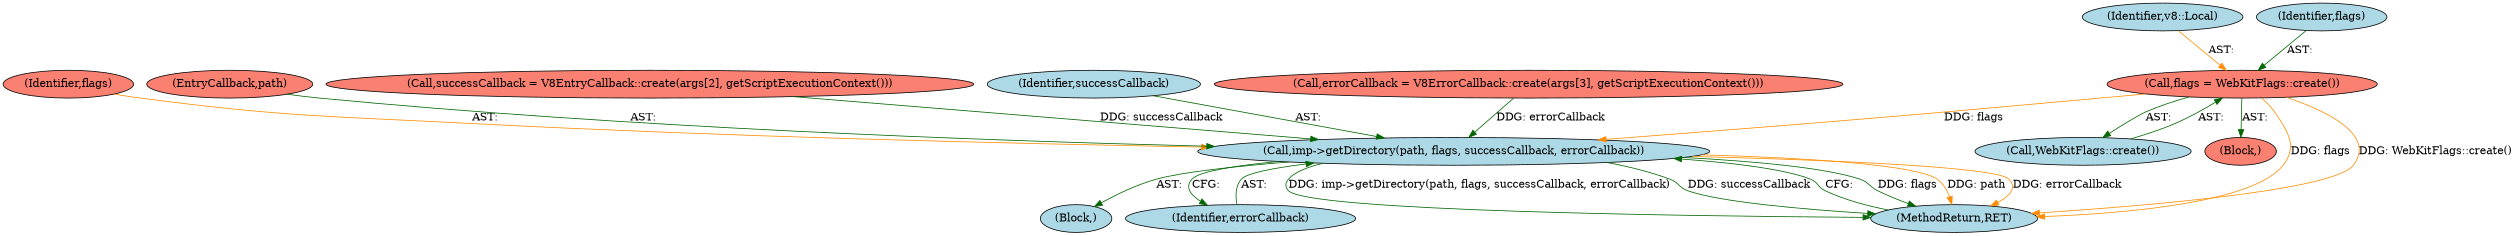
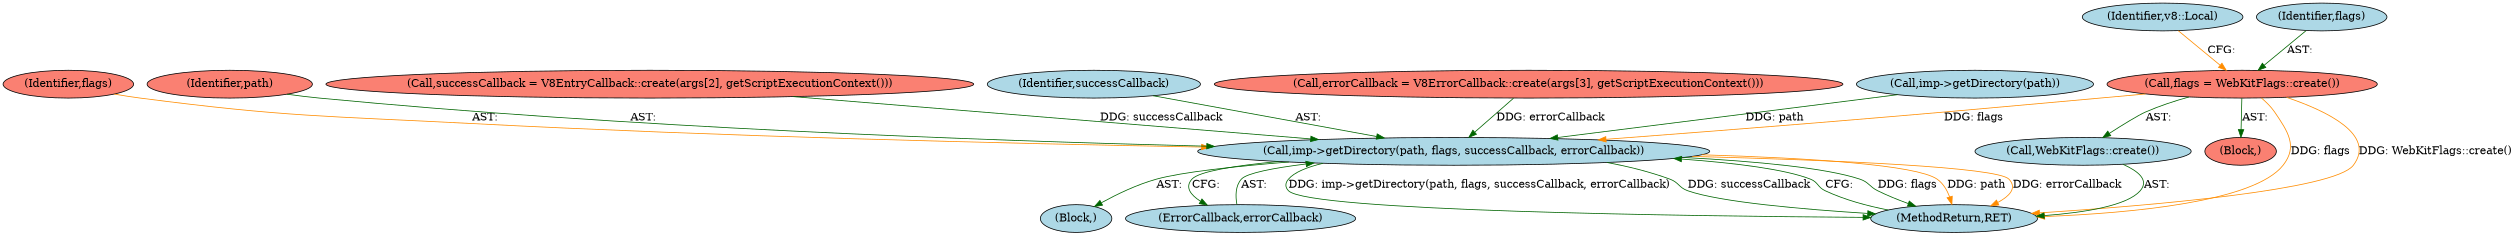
edge "(Identifier,v8::Local)" -> "(Call,flags = WebKitFlags::create())": label "AST: " -> "CFG: "
node "(EntryCallback,path)": label "(EntryCallback,path)" -> "(Identifier,path)"
node "(Call,imp->getDirectory(path))": added
edge "(Call,WebKitFlags::create())" -> "(Call,flags = WebKitFlags::create())": now "(Call,WebKitFlags::create())" -> "(MethodReturn,RET)"
node "(Identifier,errorCallback)": label "(Identifier,errorCallback)" -> "(ErrorCallback,errorCallback)"
